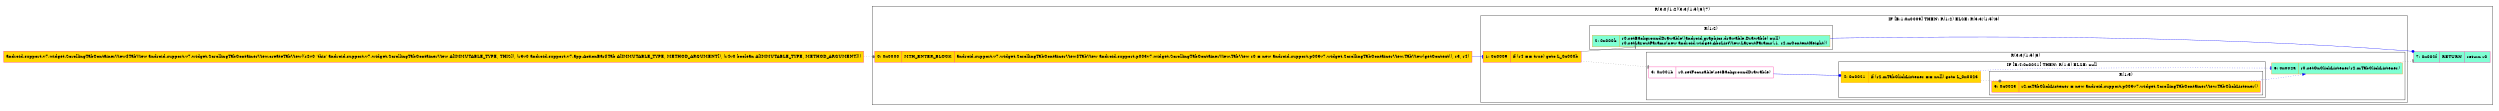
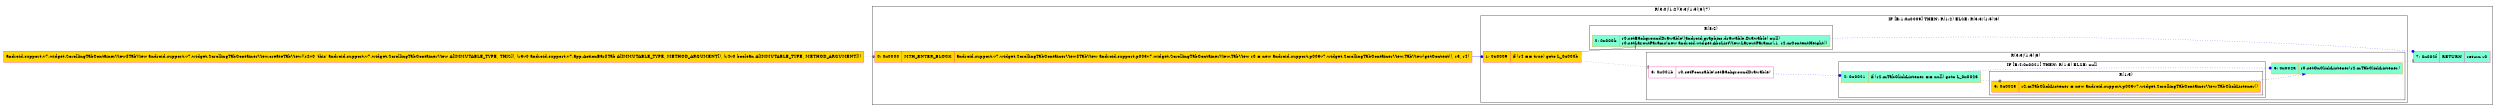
cluster "R(1:2)": label "R(1:2)" -> "R(8:2)"
edge "2: 0x000b" -> "7: 0x002f": style solid -> dotted
edge "0: 0x0000" -> "1: 0x0009": arrowhead tee -> dot
edge "4: 0x0021" -> "6: 0x002a": arrowhead tee -> dot
edge "3: 0x001b" -> "4: 0x0021": style solid -> dotted
node "4: 0x0021": fillcolor gold -> aquamarine
